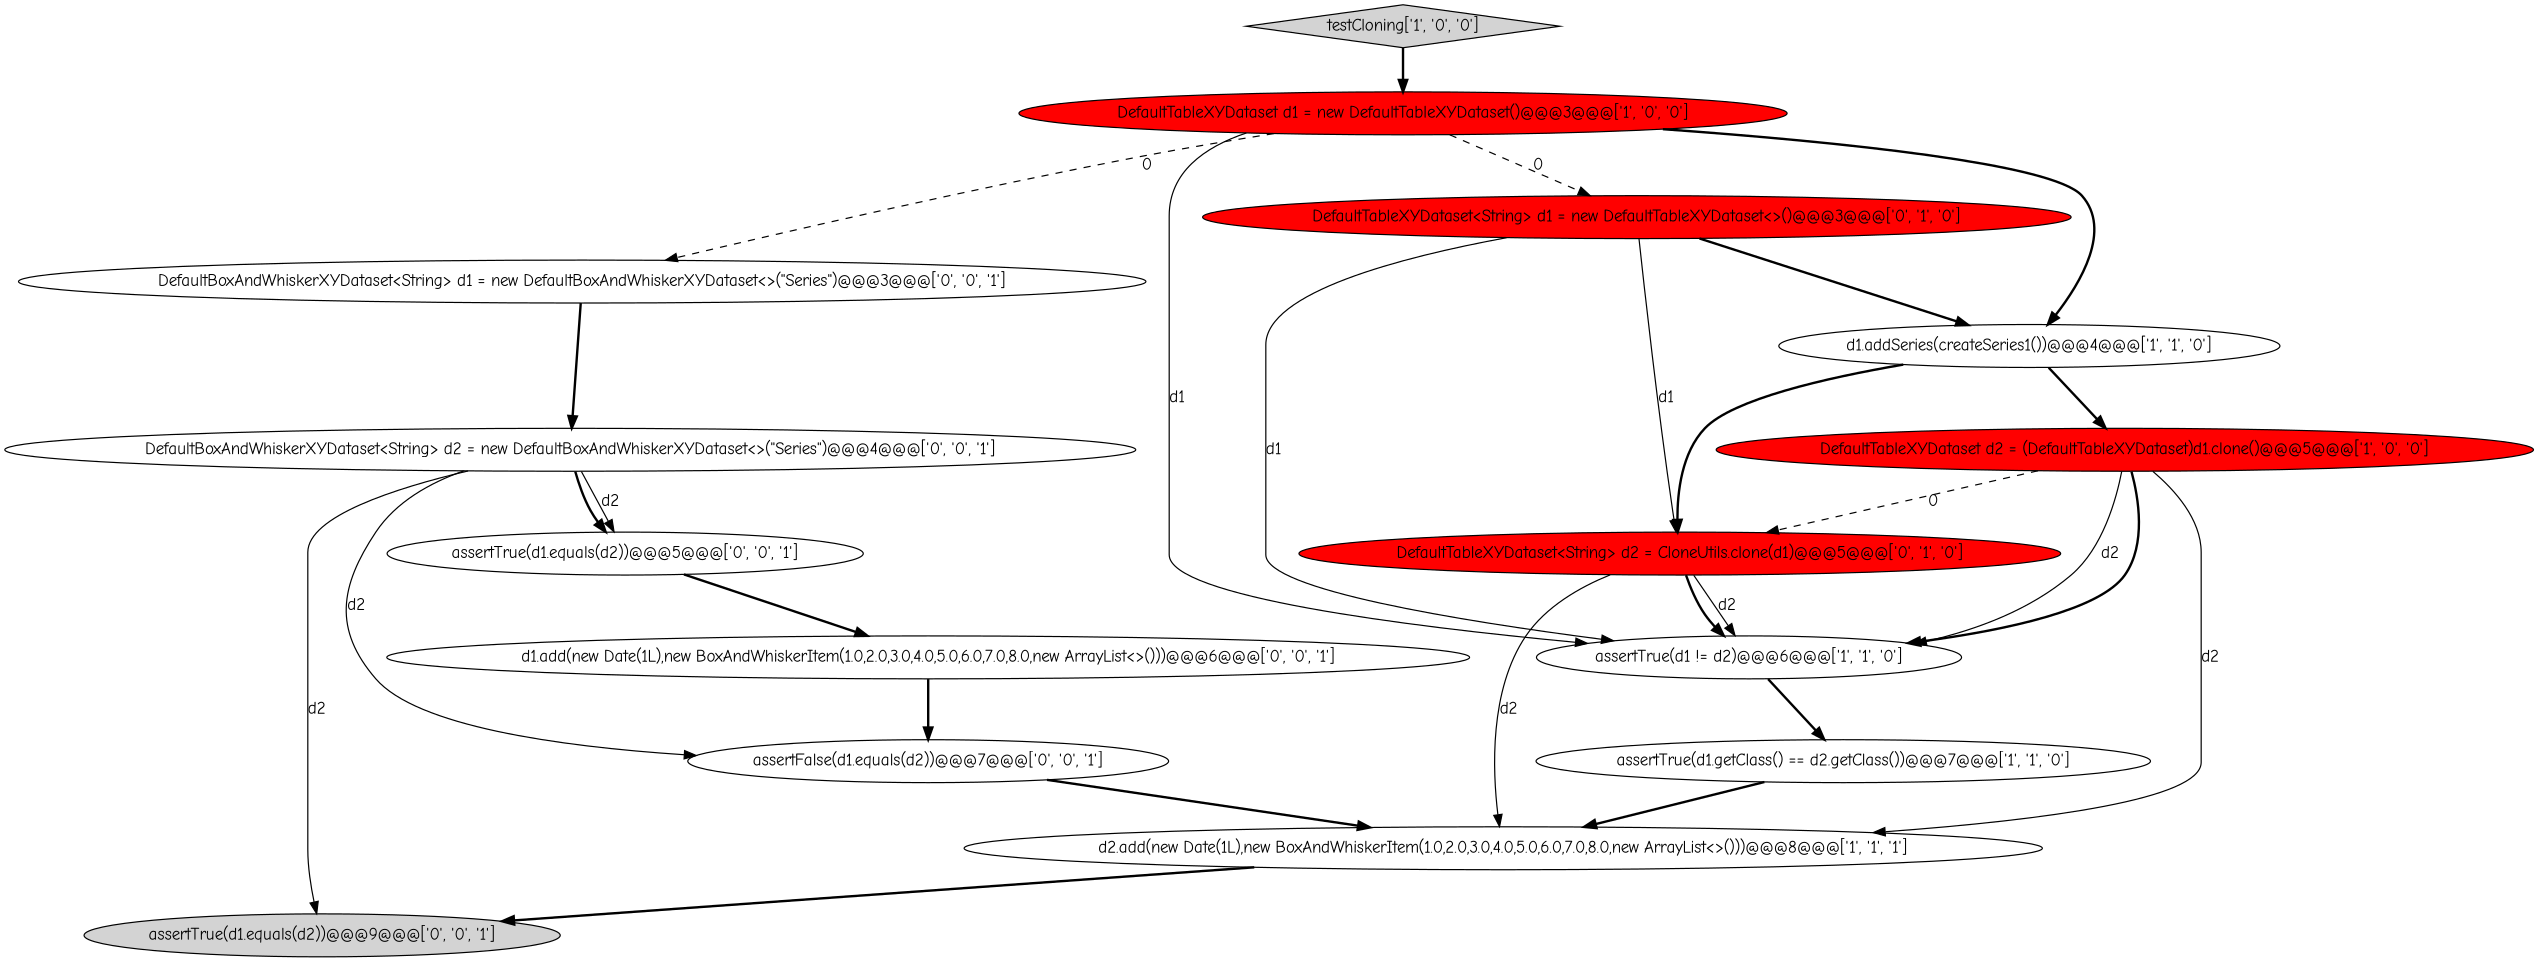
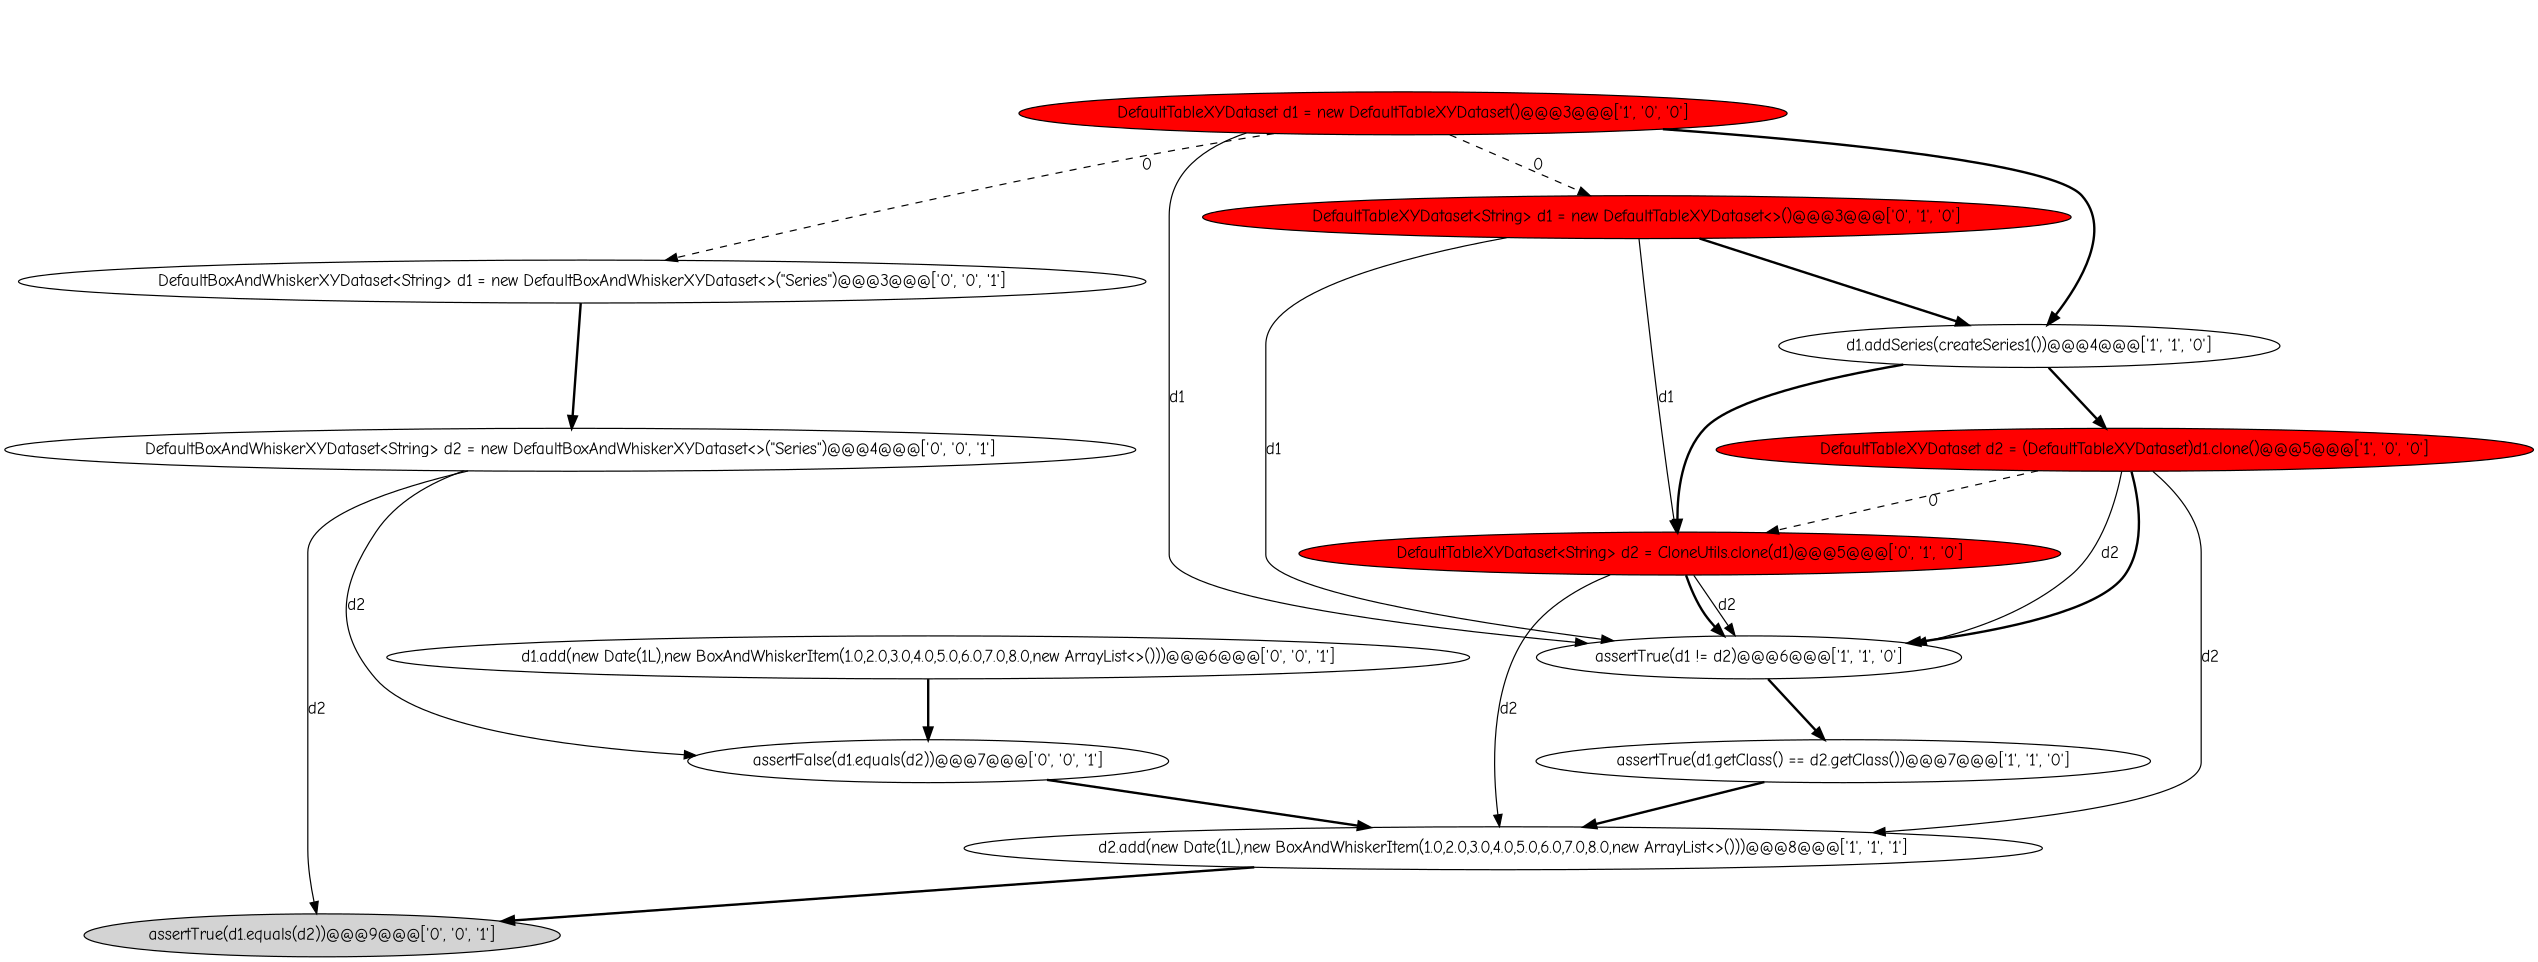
node "testCloning['1', '0', '0']": removed
node "assertTrue(d1.equals(d2))@@@5@@@['0', '0', '1']": removed
